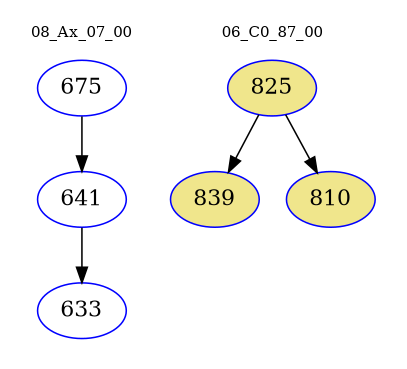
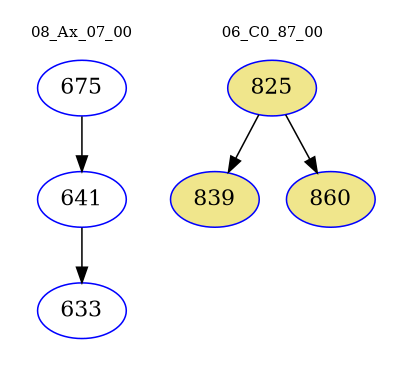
node "810": label "810" -> "860"
